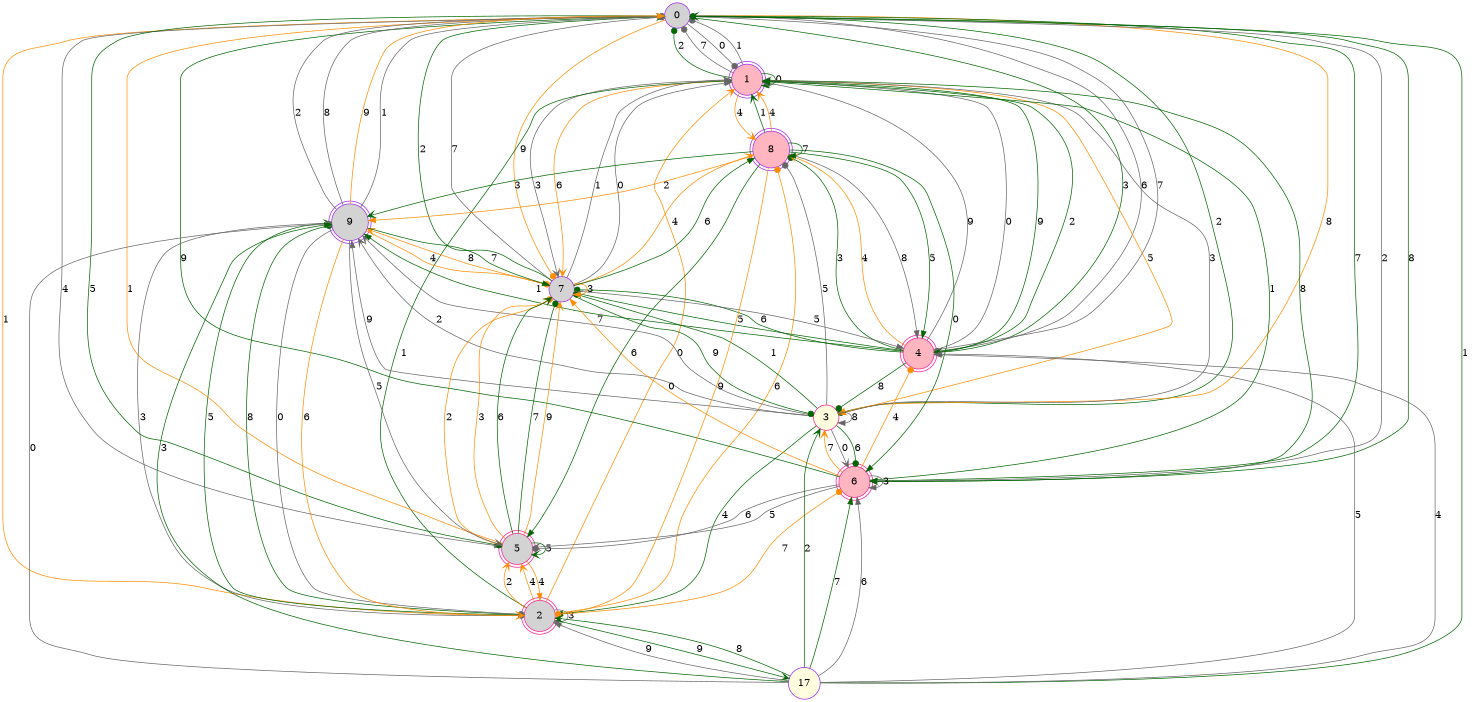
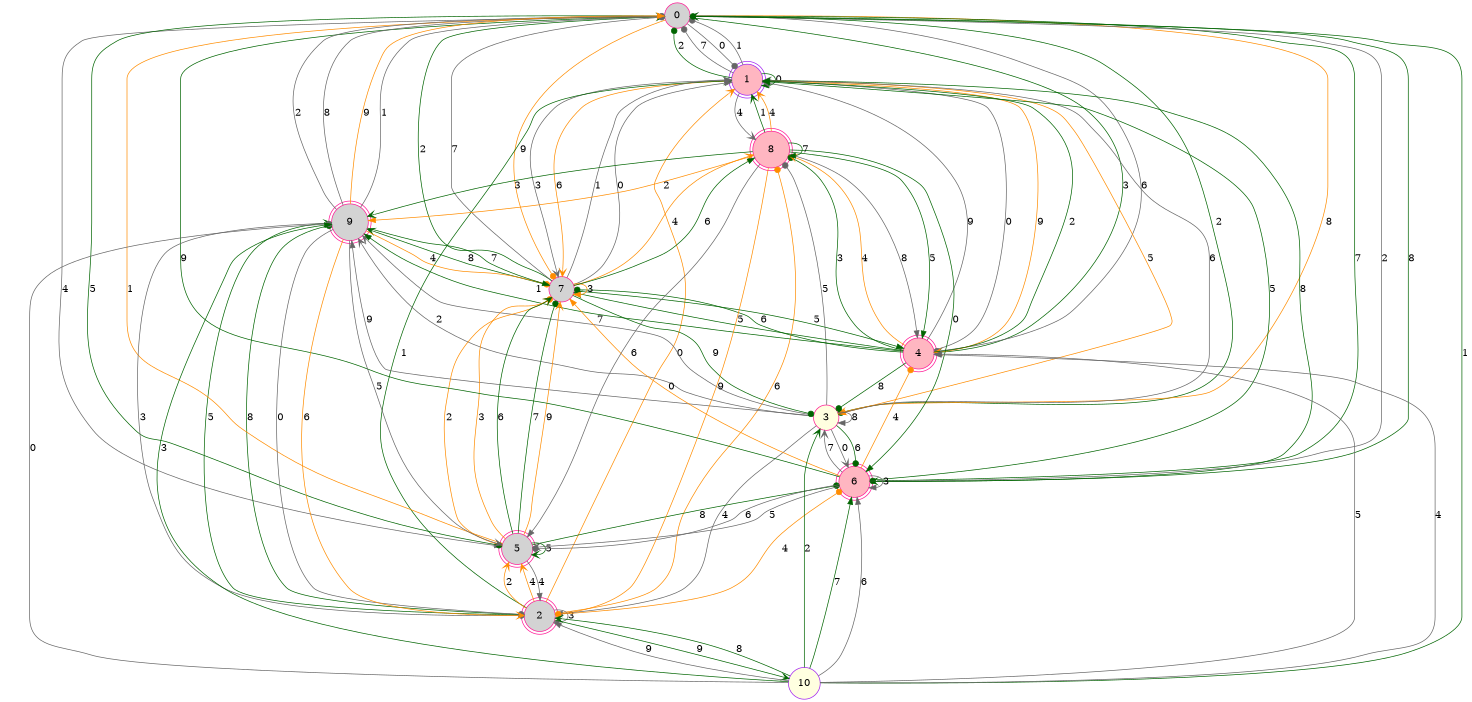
node "0": color purple -> deeppink
edge "4" -> "0": removed, label "7"
edge "1" -> "8": color darkorange -> gray40
edge "1" -> "4": color darkgreen -> darkorange
edge "0" -> "6": arrowhead normal -> dot
node "8": color purple -> deeppink
edge "5" -> "0": arrowhead normal -> vee
node "9": color purple -> deeppink
edge "0" -> "2": removed, label "1"
edge "3" -> "1": label "3" -> "6"
edge "7" -> "9": color darkorange -> darkgreen
node "7": color purple -> deeppink
edge "6" -> "1": label "1" -> "5"
edge "7" -> "4": color gray40 -> darkgreen
edge "3" -> "7": removed, label "1"
edge "8" -> "5": color darkgreen -> gray40
edge "6" -> "3": color darkorange -> gray40
edge "5" -> "6": added, label "8"
edge "2" -> "6": label "7" -> "4"
edge "3" -> "2": color darkgreen -> gray40
edge "5" -> "2": color darkorange -> gray40
node "17": label "17" -> "10"
